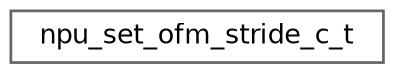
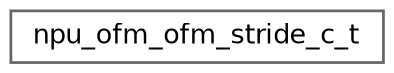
node "npu_set_ofm_stride_c_t": label "npu_set_ofm_stride_c_t" -> "npu_ofm_ofm_stride_c_t"
